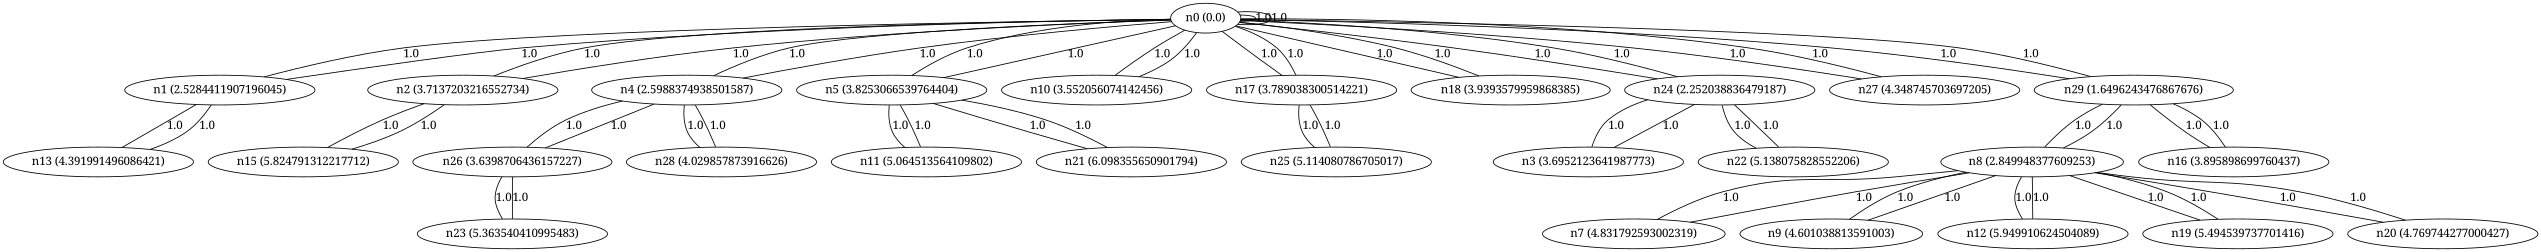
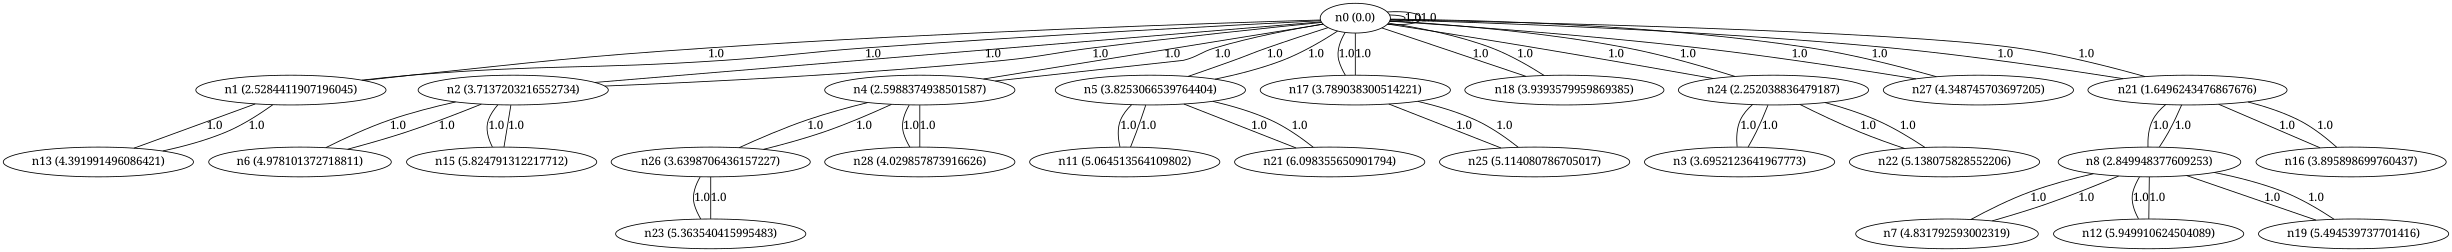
node "n10 (3.552056074142456)": removed
node "n18 (3.9393579959868385)": label "n18 (3.9393579959868385)" -> "n18 (3.9393579959869385)"
node "n29 (1.6496243476867676)": label "n29 (1.6496243476867676)" -> "n21 (1.6496243476867676)"
node "n6 (4.978101372718811)": added
node "n3 (3.6952123641987773)": label "n3 (3.6952123641987773)" -> "n3 (3.6952123641967773)"
node "n23 (5.363540410995483)": label "n23 (5.363540410995483)" -> "n23 (5.363540415995483)"
node "n9 (4.601038813591003)": removed
node "n20 (4.769744277000427)": removed
